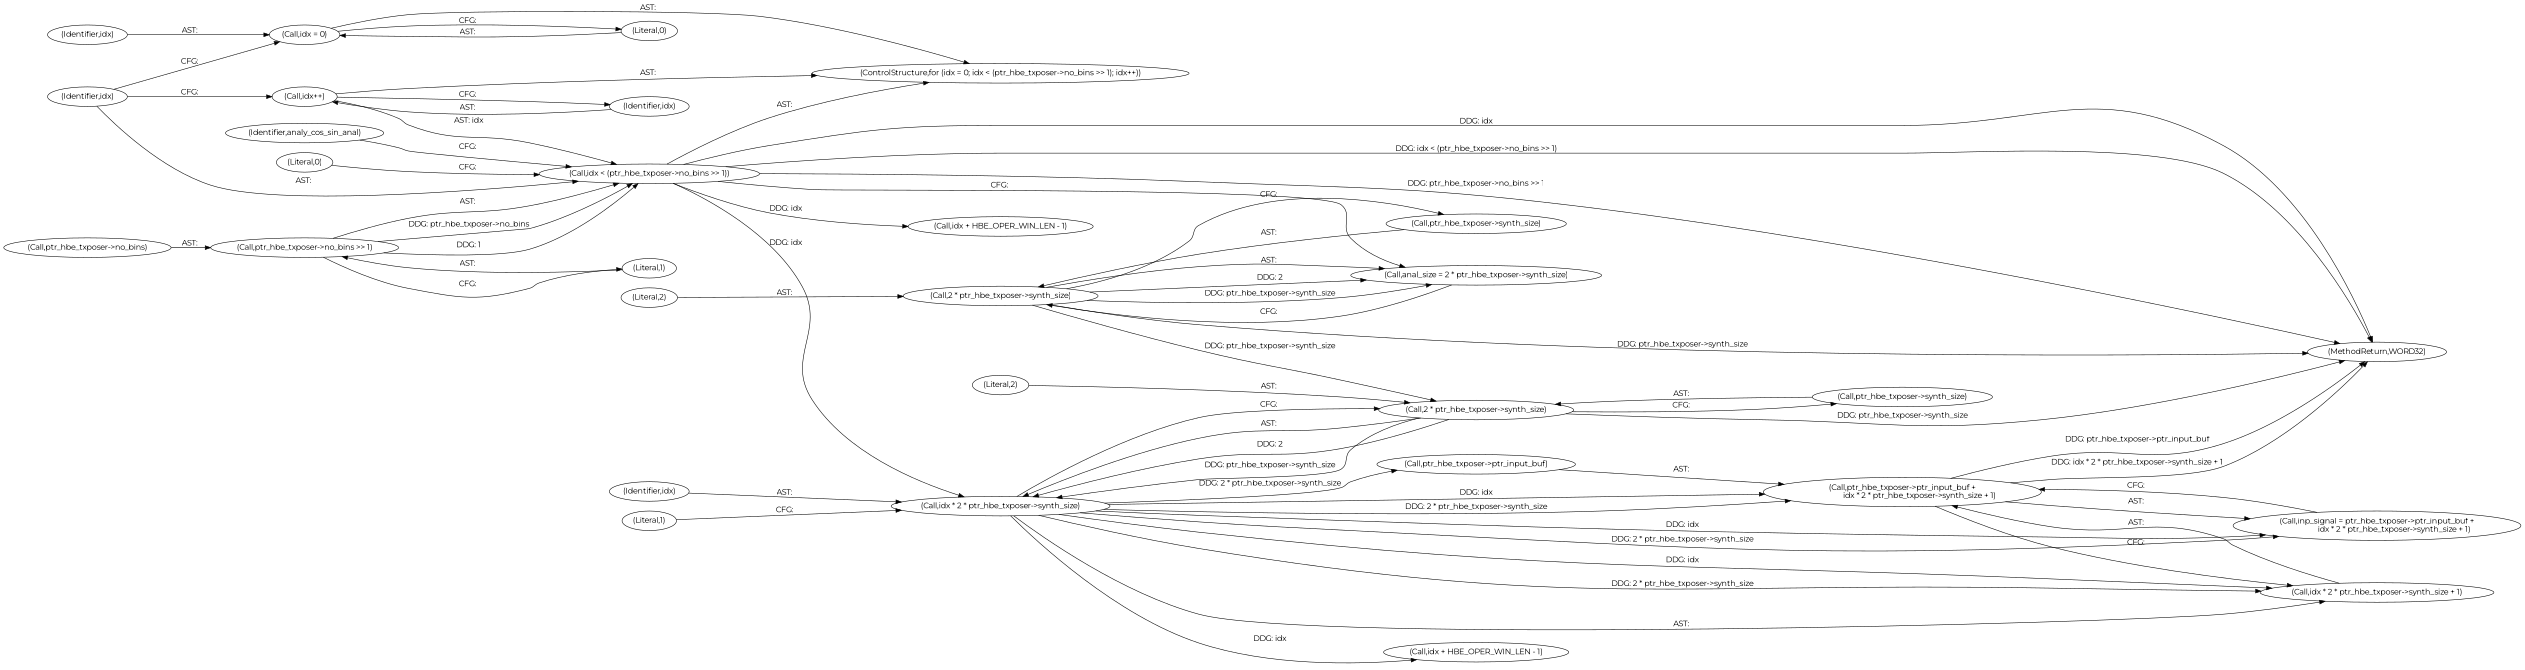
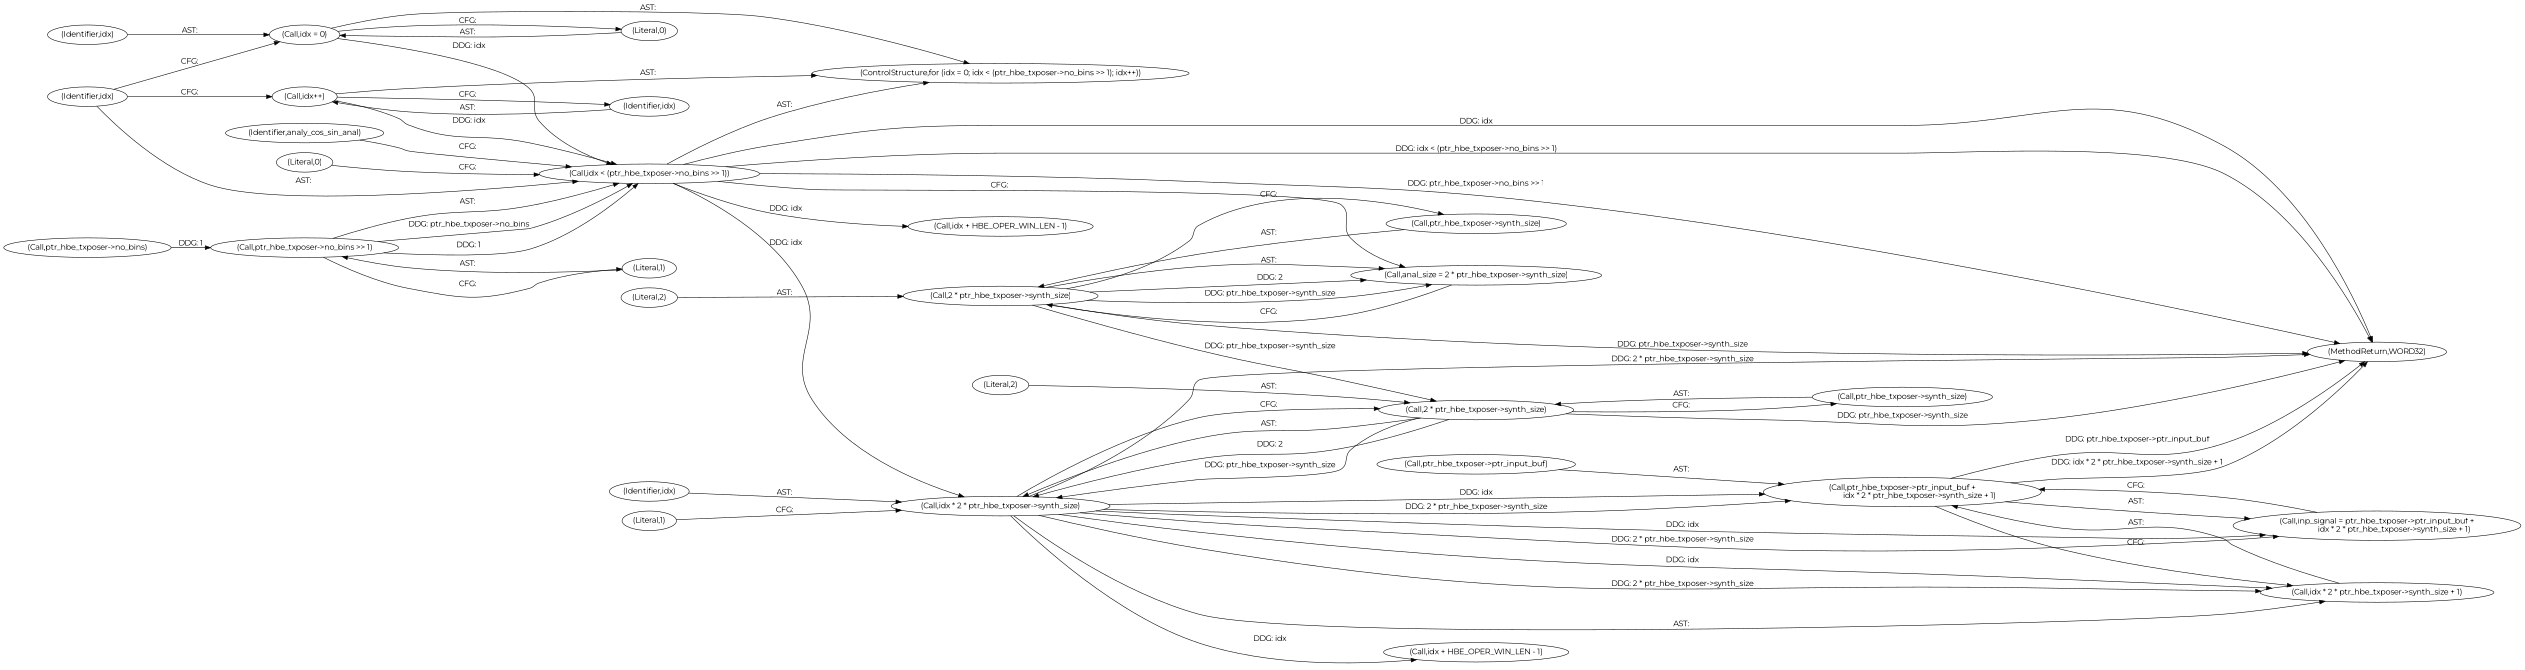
edge "(Call,idx = 0)" -> "(Call,idx < (ptr_hbe_txposer->no_bins >> 1))": added, label "DDG: idx"
edge "(Call,idx++)" -> "(Call,idx < (ptr_hbe_txposer->no_bins >> 1))": label "AST: idx" -> "DDG: idx"
edge "(Call,ptr_hbe_txposer->no_bins)" -> "(Call,ptr_hbe_txposer->no_bins >> 1)": label "AST: " -> "DDG: 1"
edge "(Call,idx * 2 * ptr_hbe_txposer->synth_size)" -> "(Call,ptr_hbe_txposer->ptr_input_buf)": now "(Call,idx * 2 * ptr_hbe_txposer->synth_size)" -> "(MethodReturn,WORD32)"
